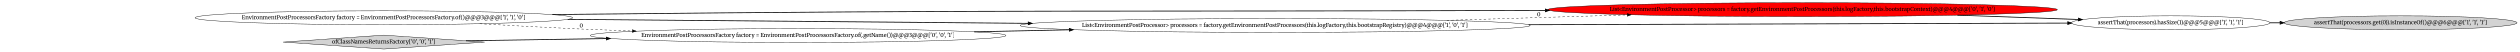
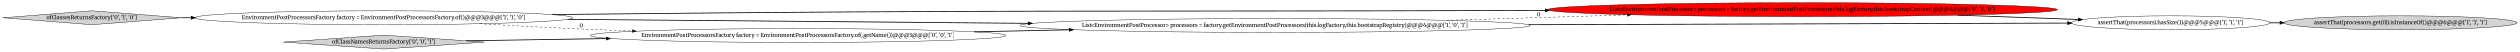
node "ofClassesReturnsFactory['0', '1', '0']": added
